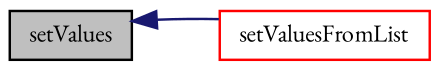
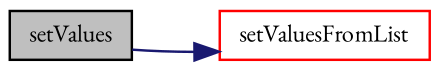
edge "setValuesFromList" -> "setValues": reversed
